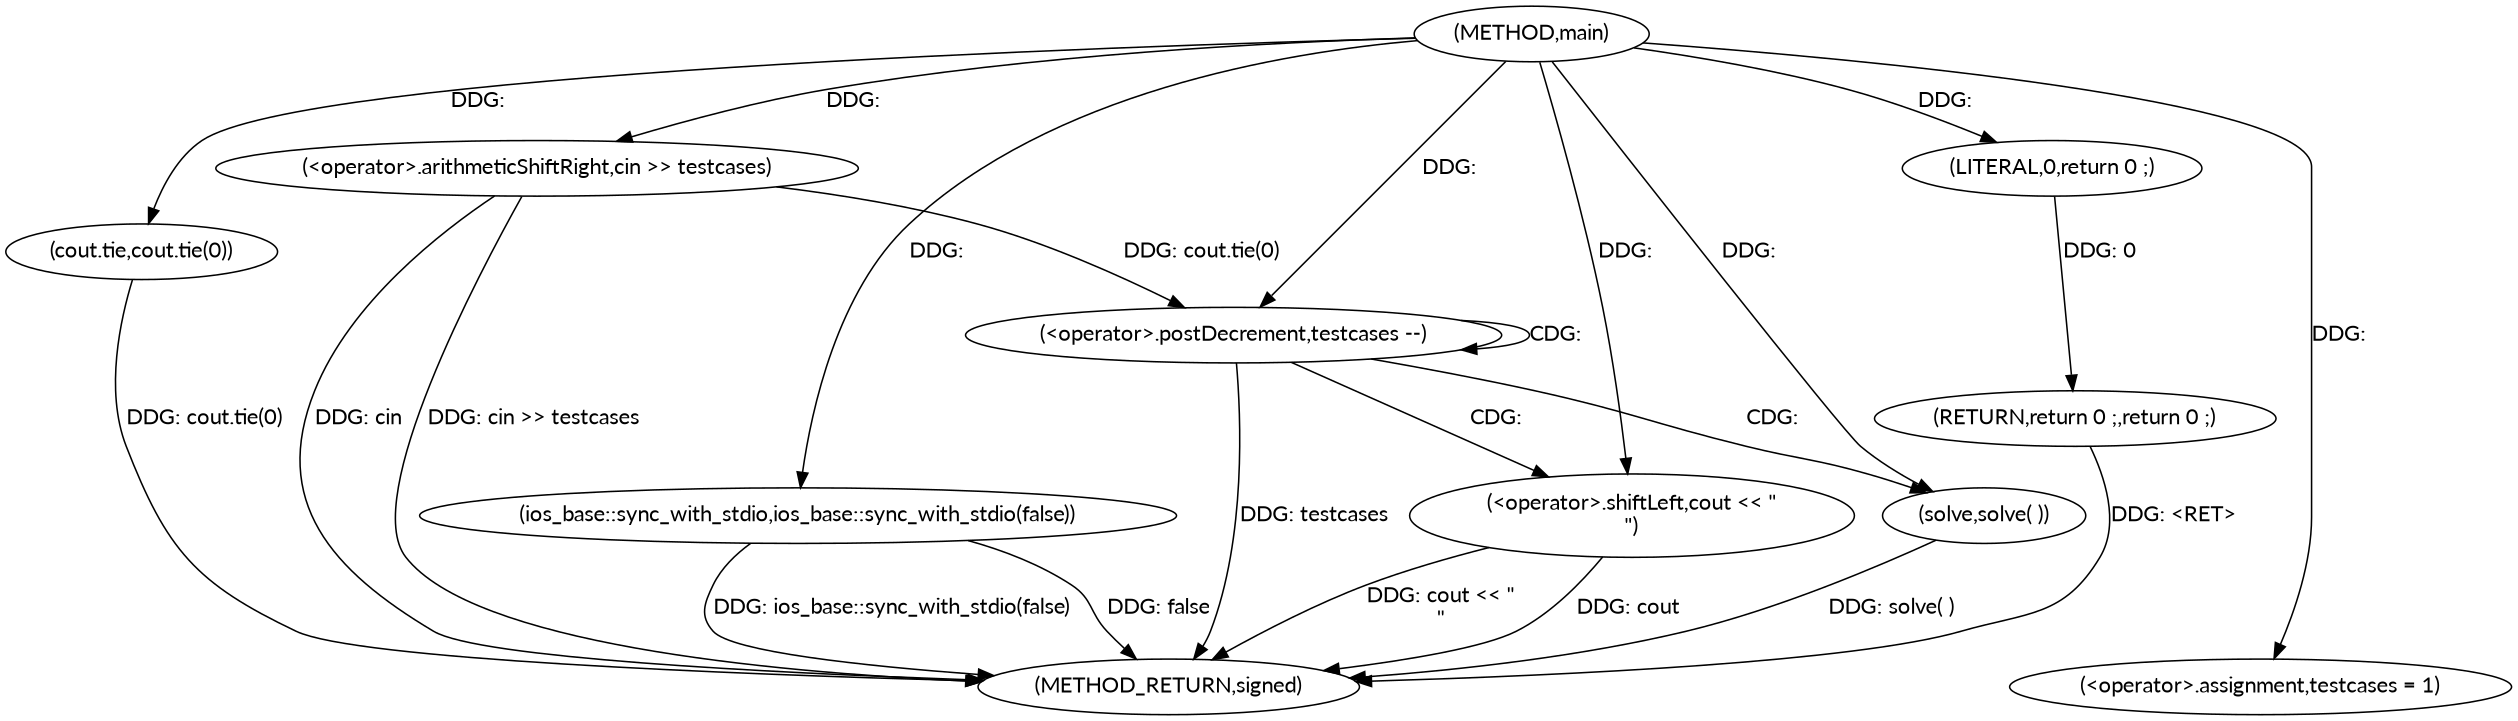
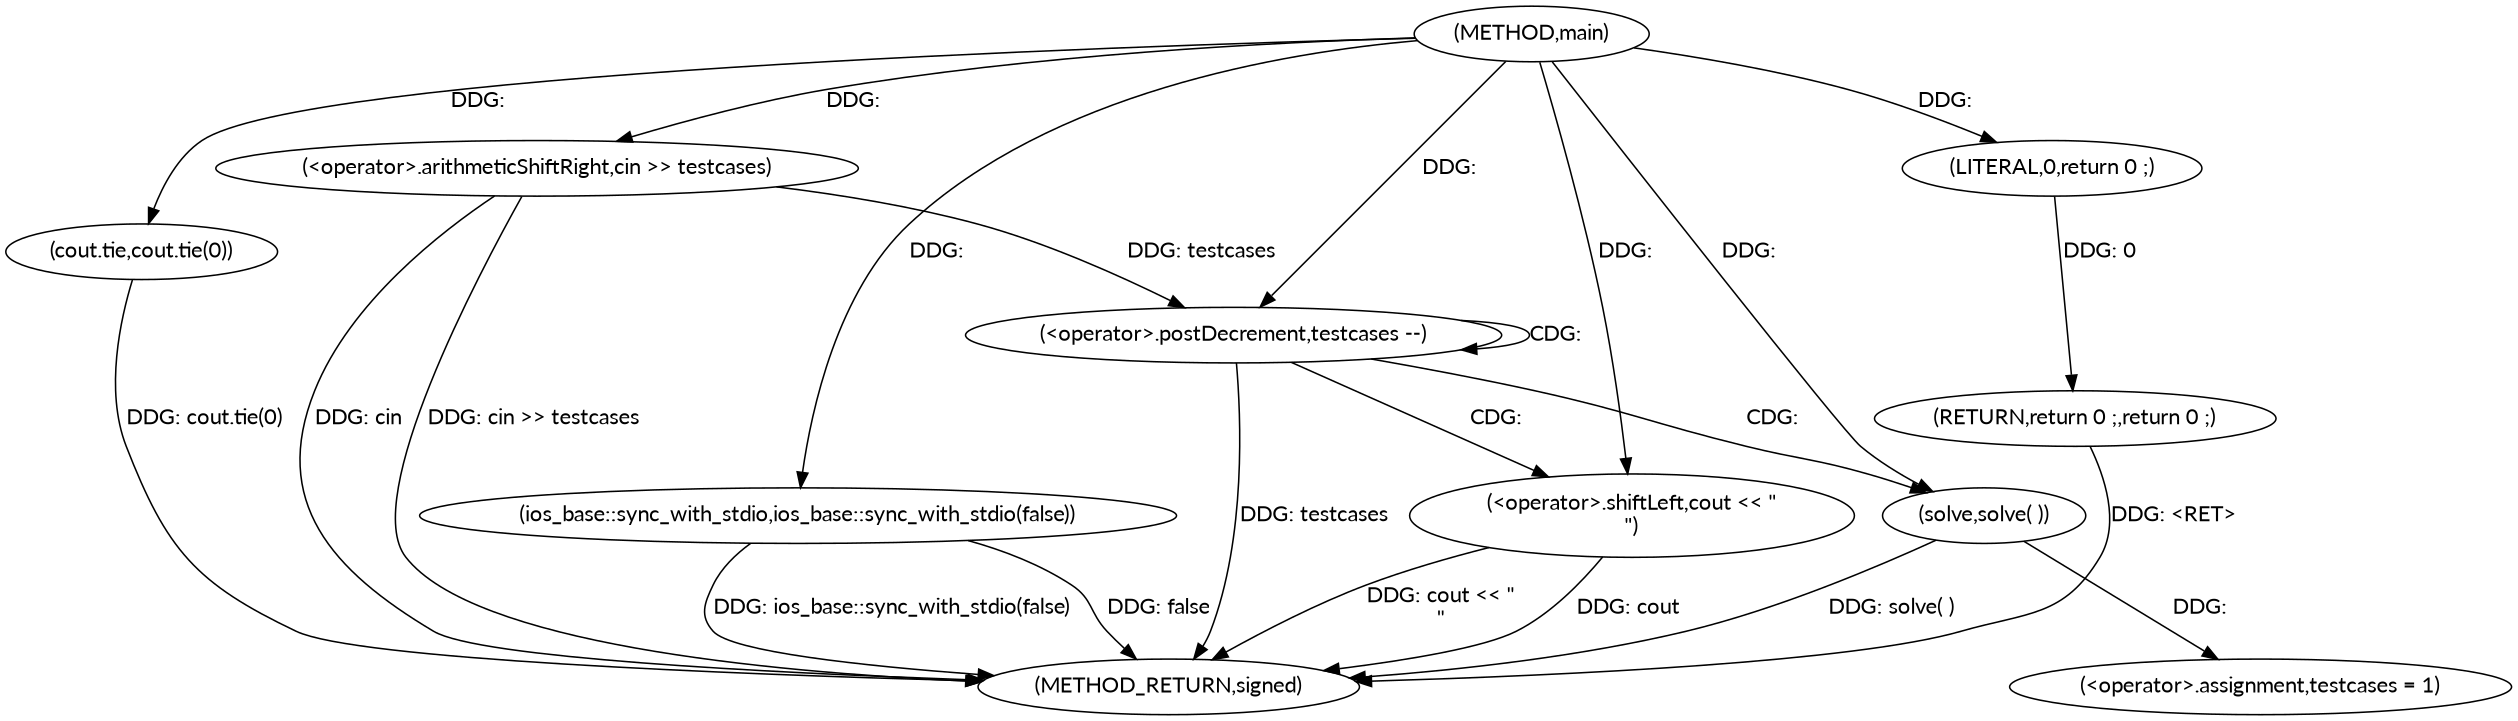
edge "(METHOD,main)" -> "(<operator>.assignment,testcases = 1)": now "(solve,solve( ))" -> "(<operator>.assignment,testcases = 1)"
edge "(<operator>.arithmeticShiftRight,cin >> testcases)" -> "(<operator>.postDecrement,testcases --)": label "DDG: cout.tie(0)" -> "DDG: testcases"
